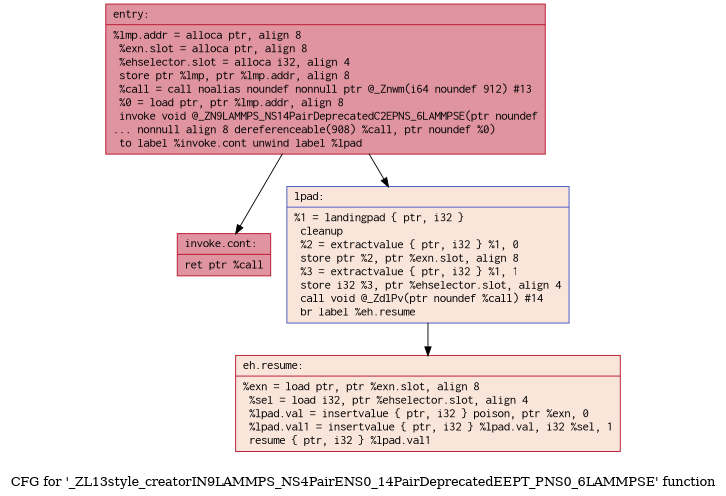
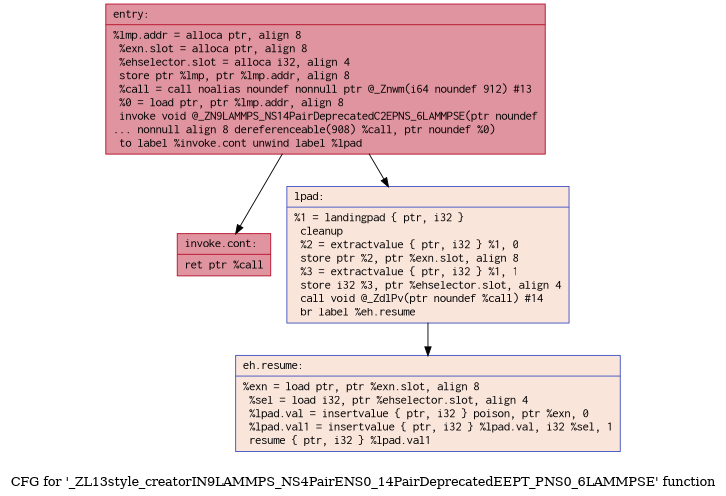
node "eh.resume:": color #b70d28ff -> #3d50c3ff
